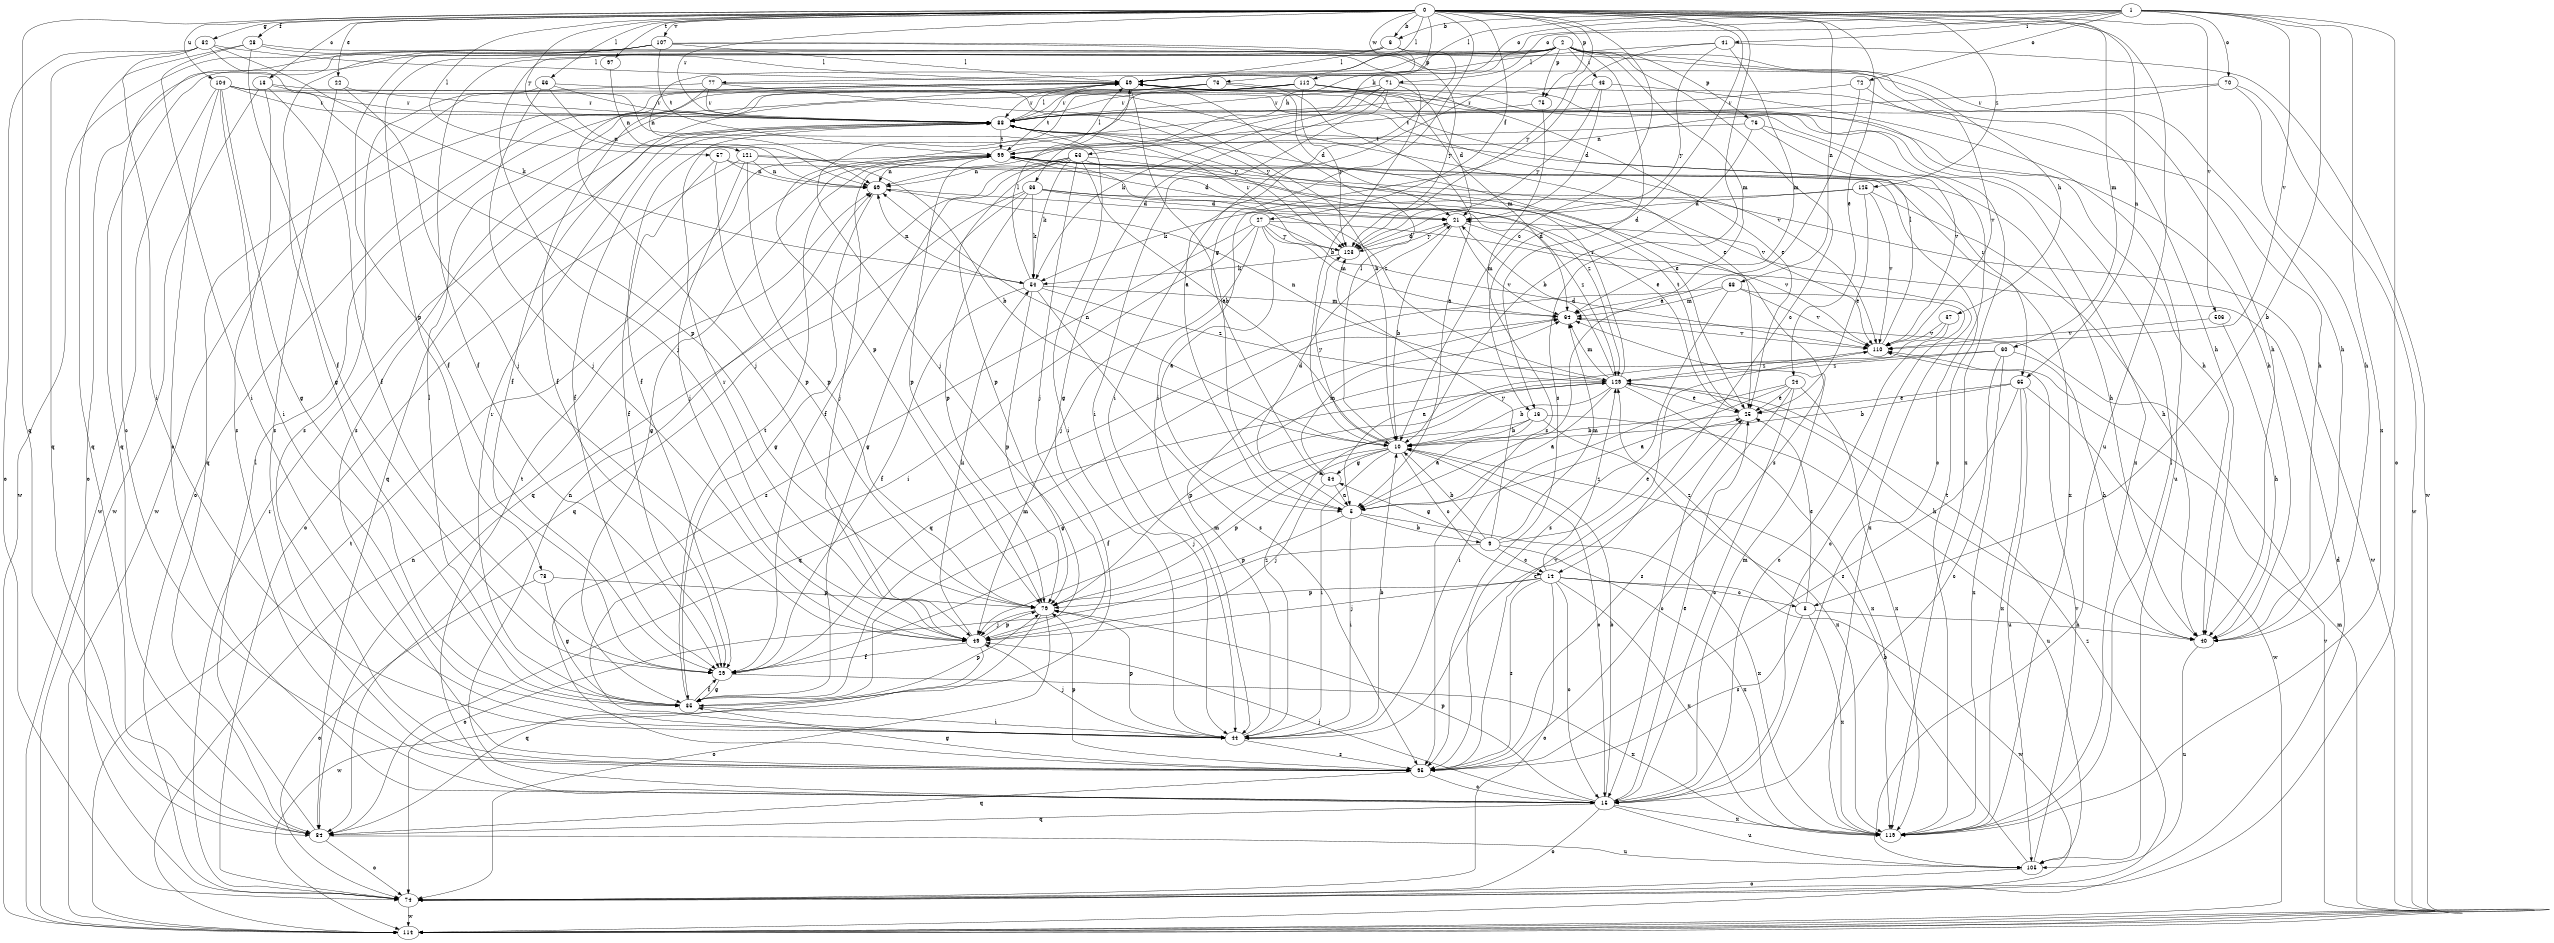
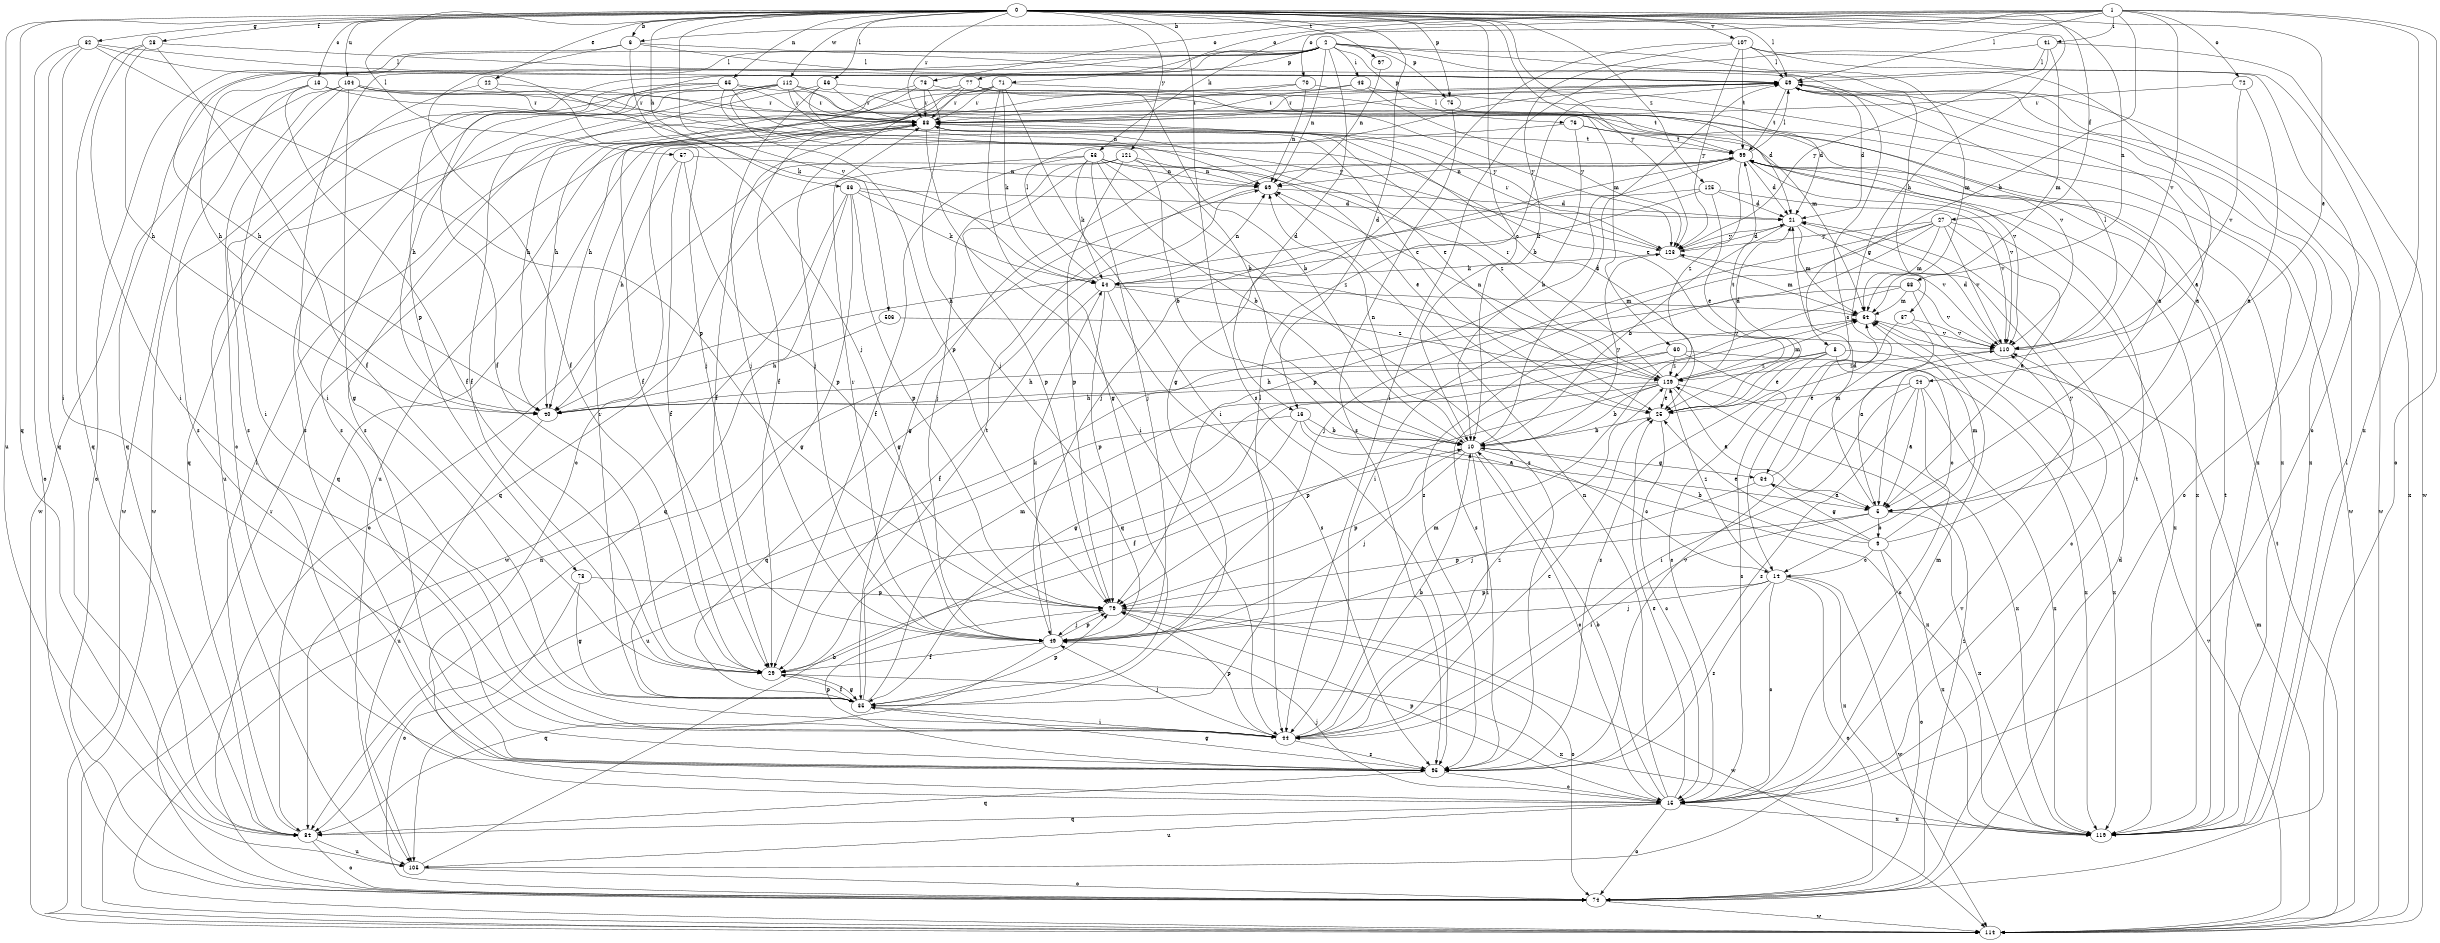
edge "88" -> "65": reversed
edge "110" -> "21": added, label "d"
edge "123" -> "64": added, label "m"
edge "107" -> "114": label "w" -> "x"
edge "14" -> "8": reversed
